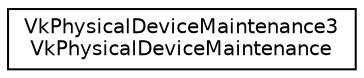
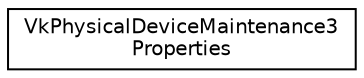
node "VkPhysicalDeviceMaintenance3 VkPhysicalDeviceMaintenance": label "VkPhysicalDeviceMaintenance3 VkPhysicalDeviceMaintenance" -> "VkPhysicalDeviceMaintenance3 Properties"
